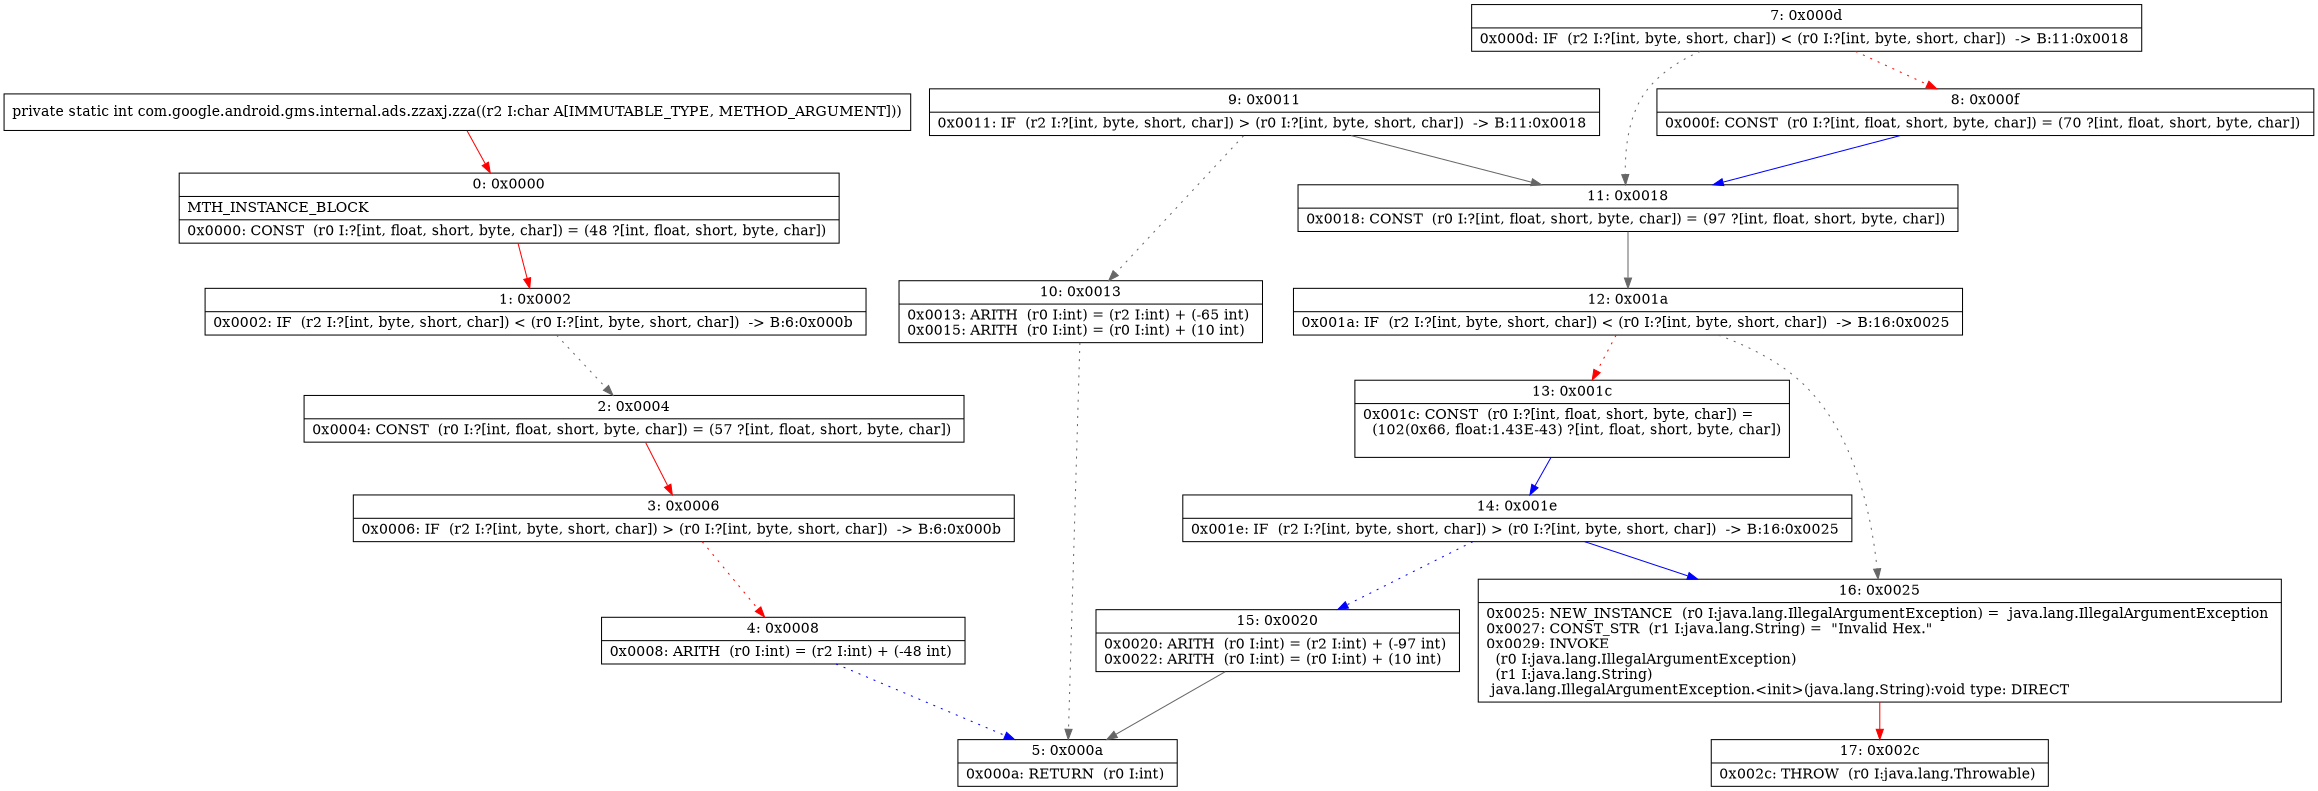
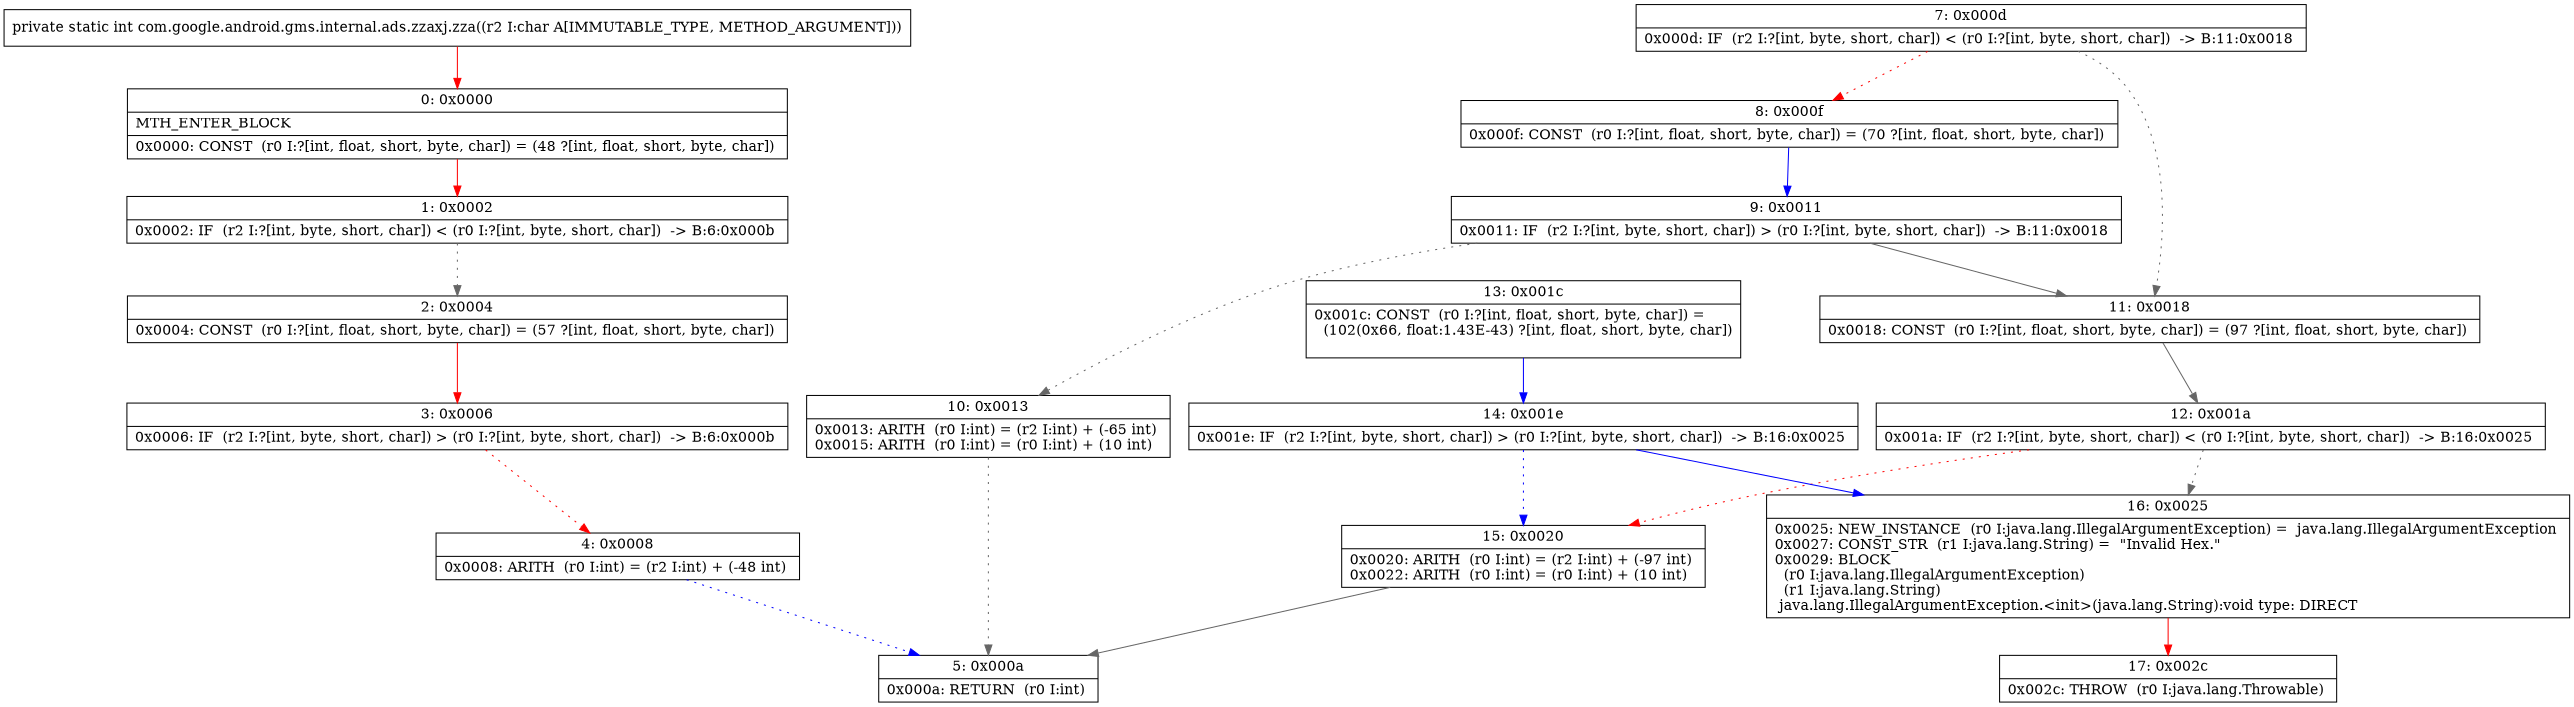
edge "8: 0x000f" -> "11: 0x0018": now "8: 0x000f" -> "9: 0x0011"
node "0: 0x0000": text "MTH_INSTANCE_BLOCK" -> "MTH_ENTER_BLOCK"
edge "12: 0x001a" -> "13: 0x001c": now "12: 0x001a" -> "15: 0x0020"
node "16: 0x0025": text "0x0029: INVOKE" -> "0x0029: BLOCK"
